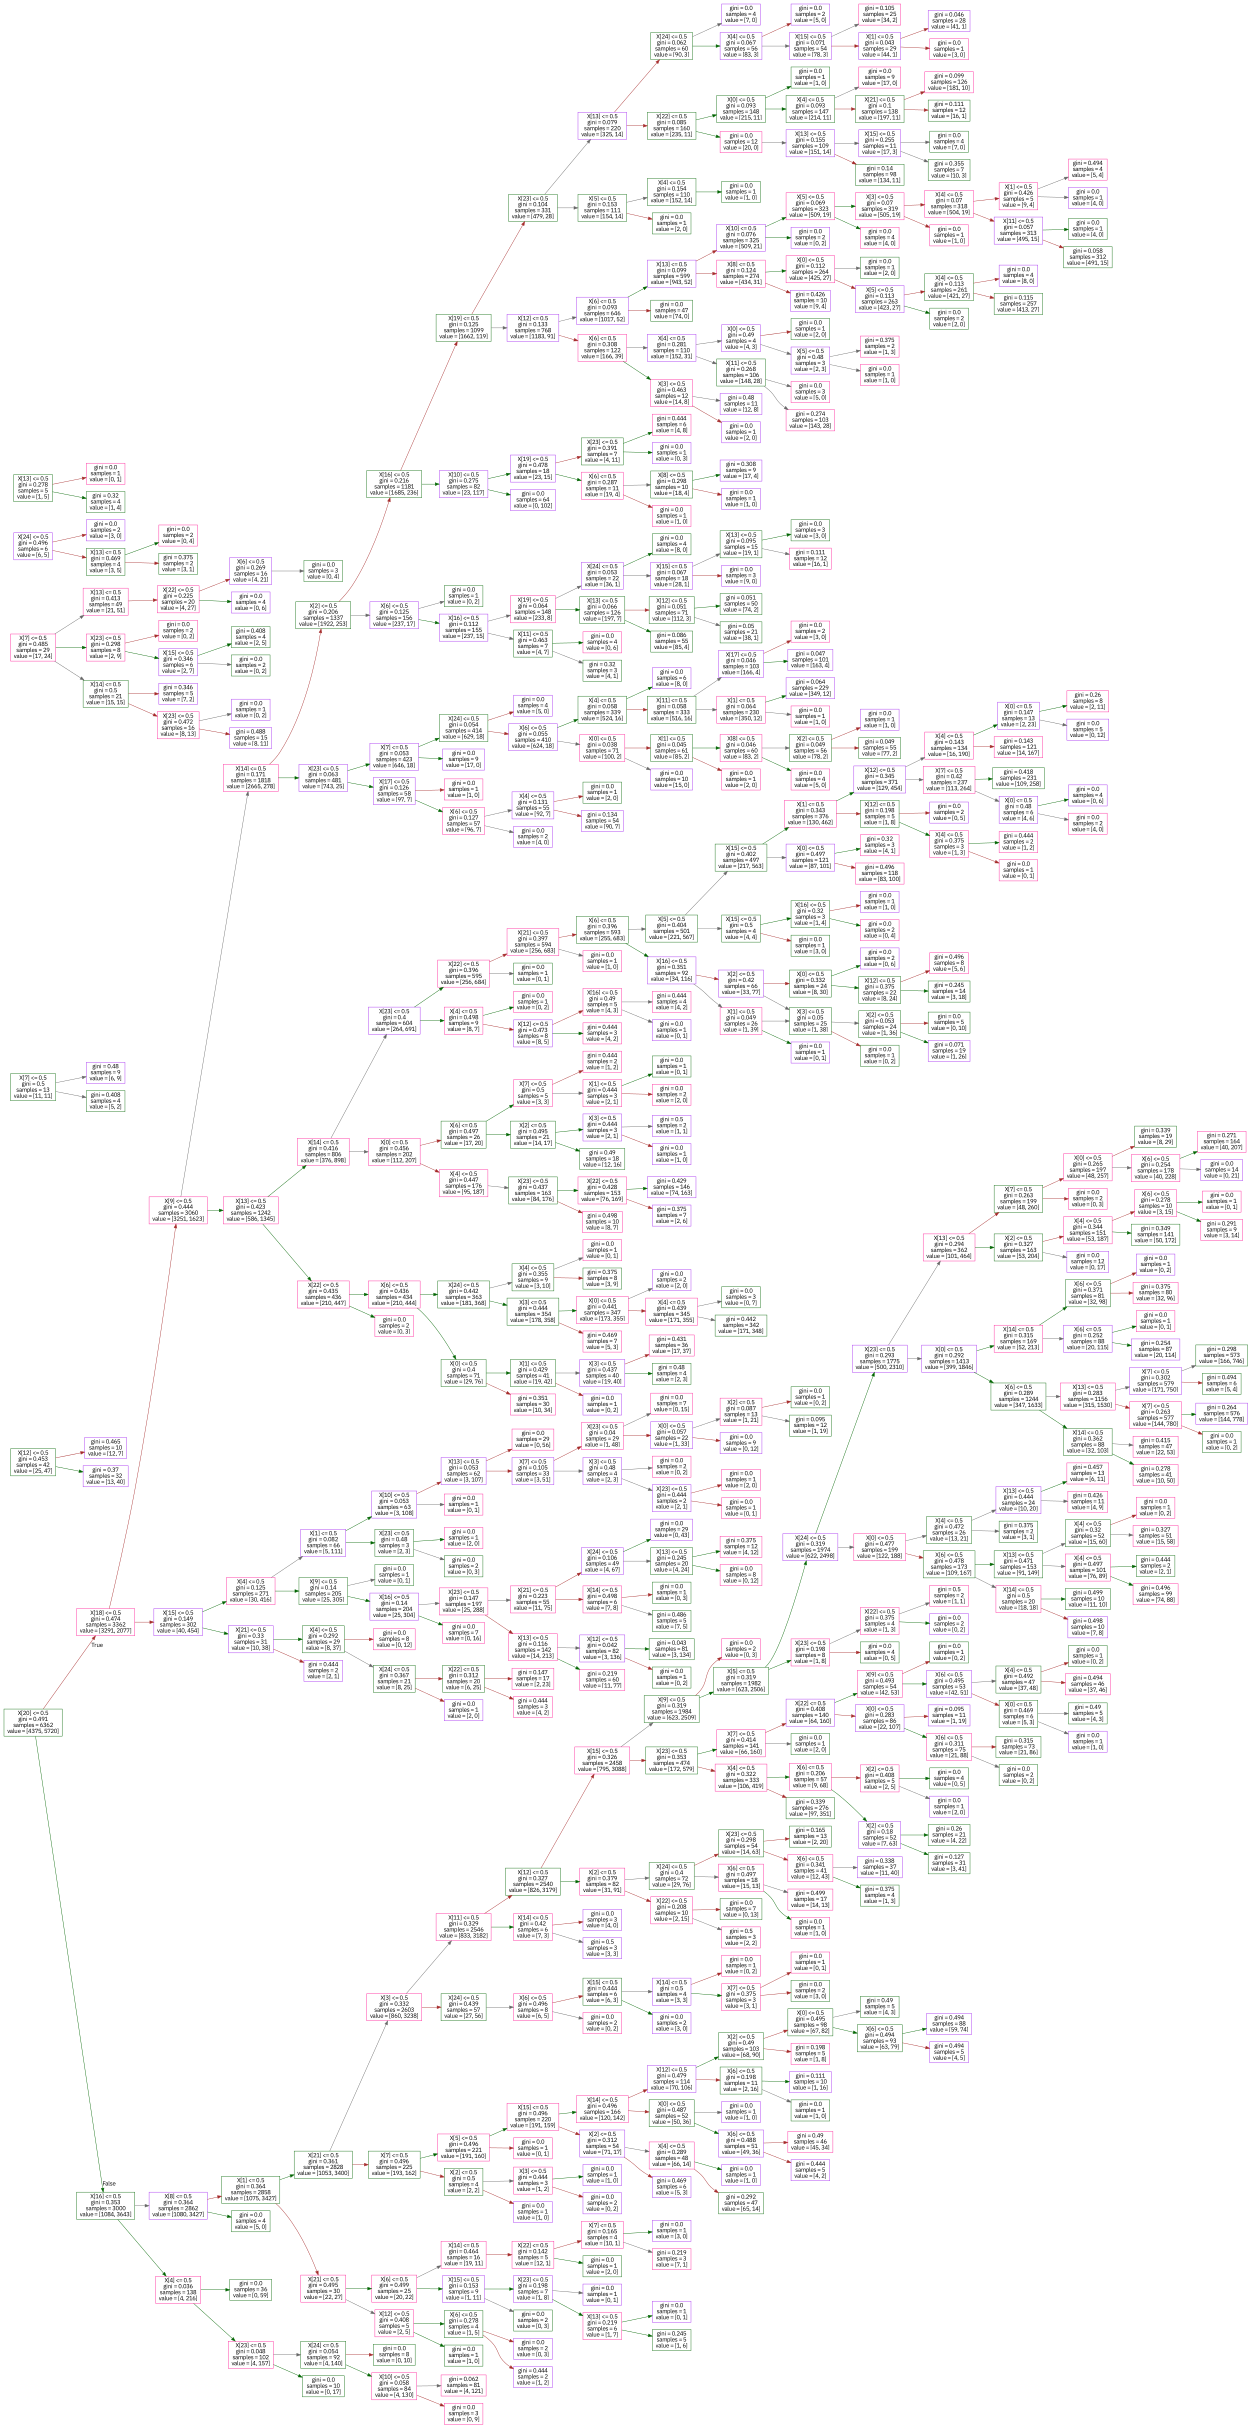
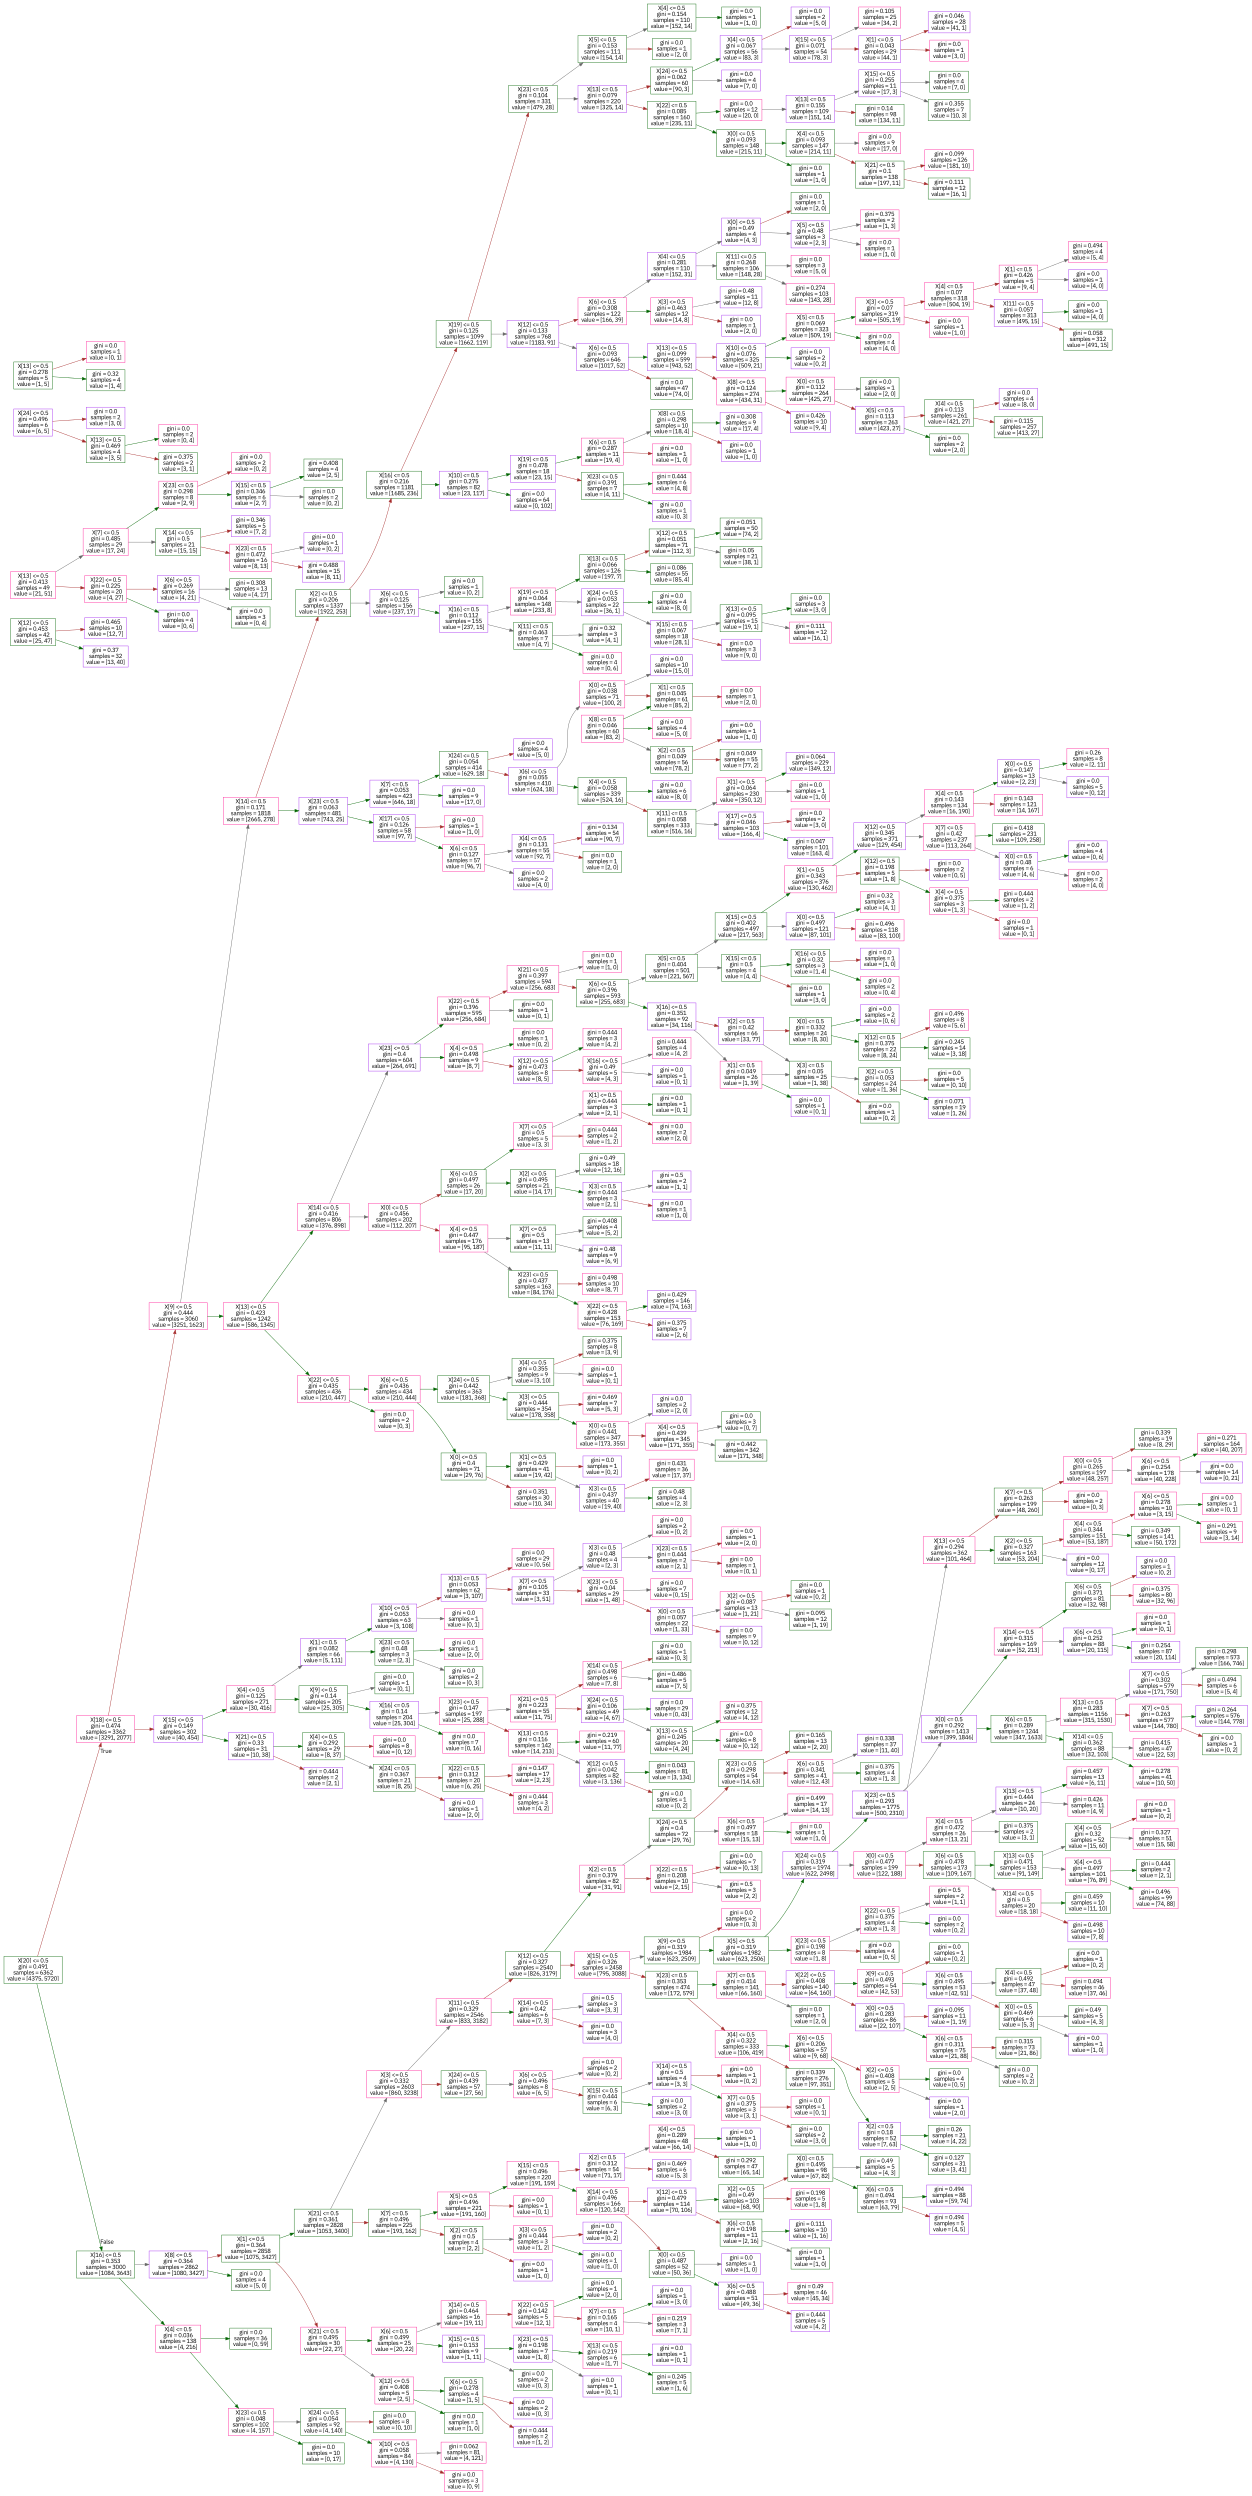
node "gini = 0.308 samples = 13 value = [4, 17]": added
edge "X[7] <= 0.5 gini = 0.485 samples = 29 value = [17, 24]" -> "X[13] <= 0.5 gini = 0.413 samples = 49 value = [21, 51]": reversed
edge "X[1] <= 0.5 gini = 0.045 samples = 61 value = [85, 2]" -> "X[8] <= 0.5 gini = 0.046 samples = 60 value = [83, 2]": reversed
edge "X[2] <= 0.5 gini = 0.495 samples = 21 value = [14, 17]" -> "gini = 0.49 samples = 18 value = [12, 16]": color darkgreen -> gray40
edge "X[4] <= 0.5 gini = 0.447 samples = 176 value = [95, 187]" -> "X[7] <= 0.5 gini = 0.5 samples = 13 value = [11, 11]": added
node "X[4] <= 0.5 gini = 0.472 samples = 26 value = [13, 21]": color darkgreen -> deeppink
node "gini = 0.499 samples = 10 value = [11, 10]": label "gini = 0.499 samples = 10 value = [11, 10]" -> "gini = 0.459 samples = 10 value = [11, 10]"
